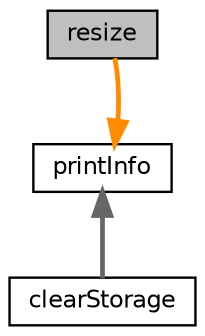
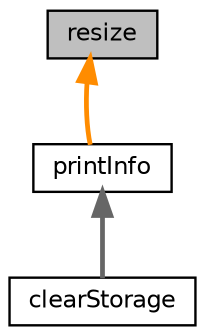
edge "resize" -> "printInfo": reversed
